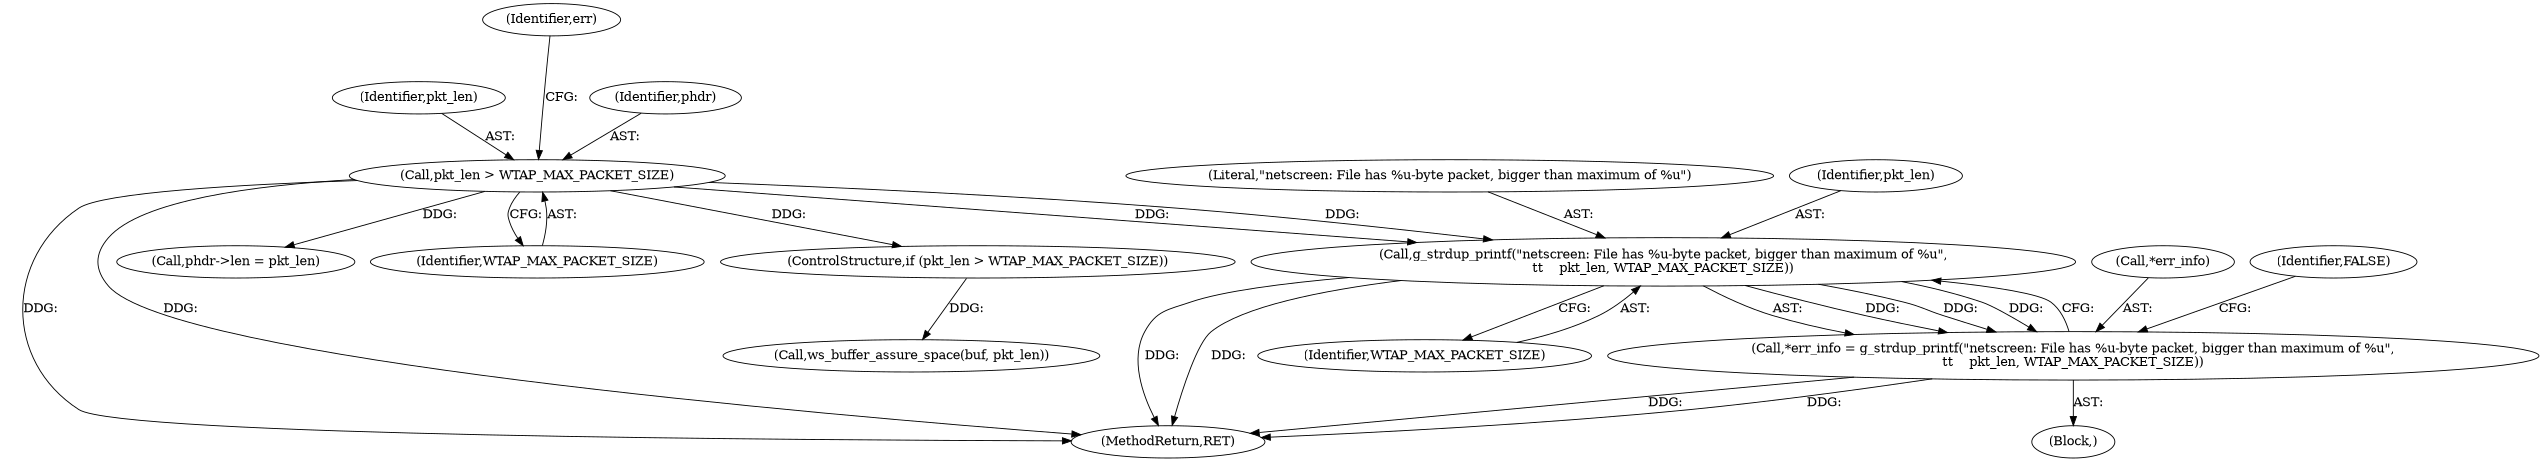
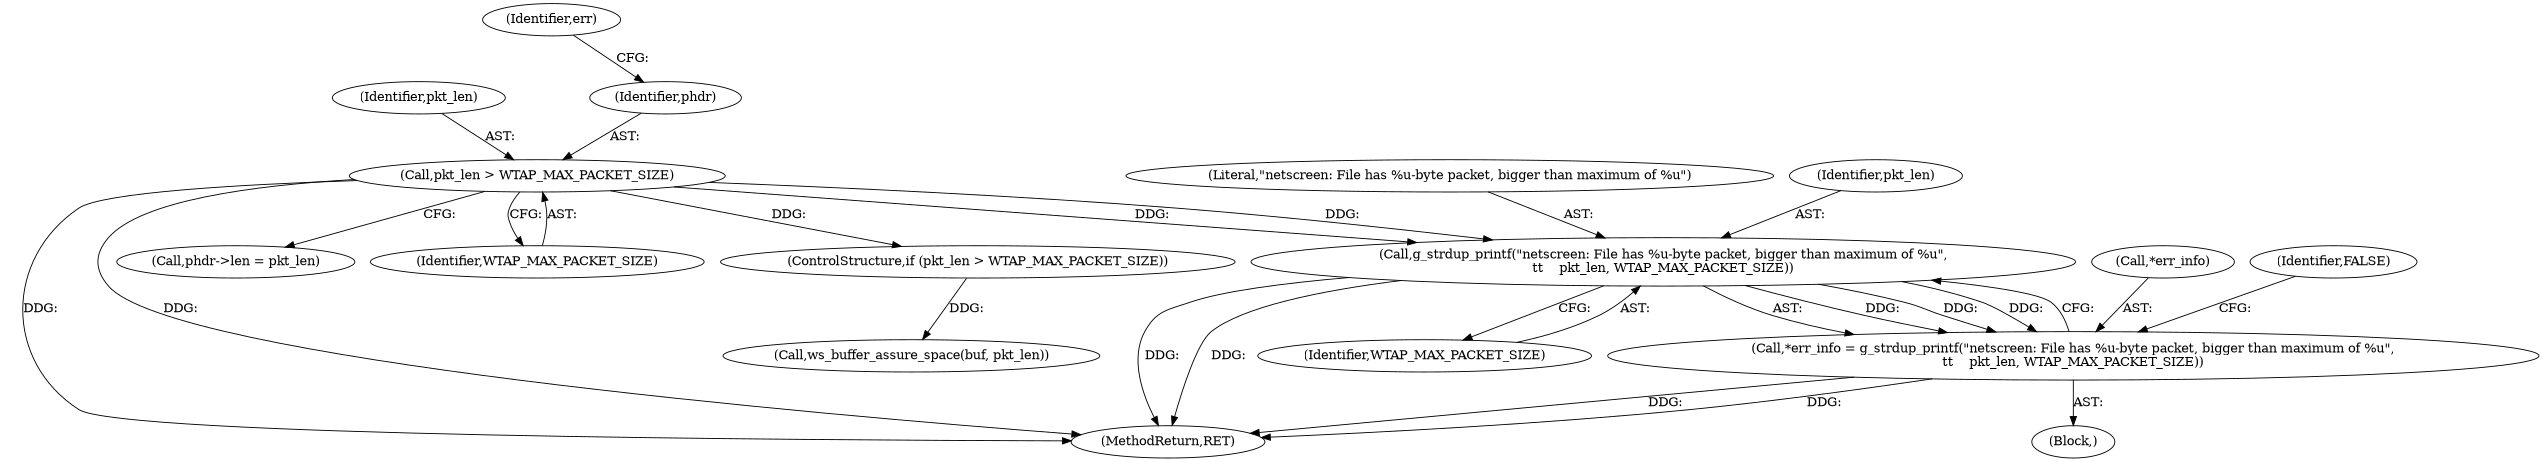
edge "(Identifier,err)" -> "(Call,pkt_len > WTAP_MAX_PACKET_SIZE)": now "(Identifier,err)" -> "(Identifier,phdr)"
edge "(Call,pkt_len > WTAP_MAX_PACKET_SIZE)" -> "(Call,phdr->len = pkt_len)": label "DDG: " -> "CFG: "
